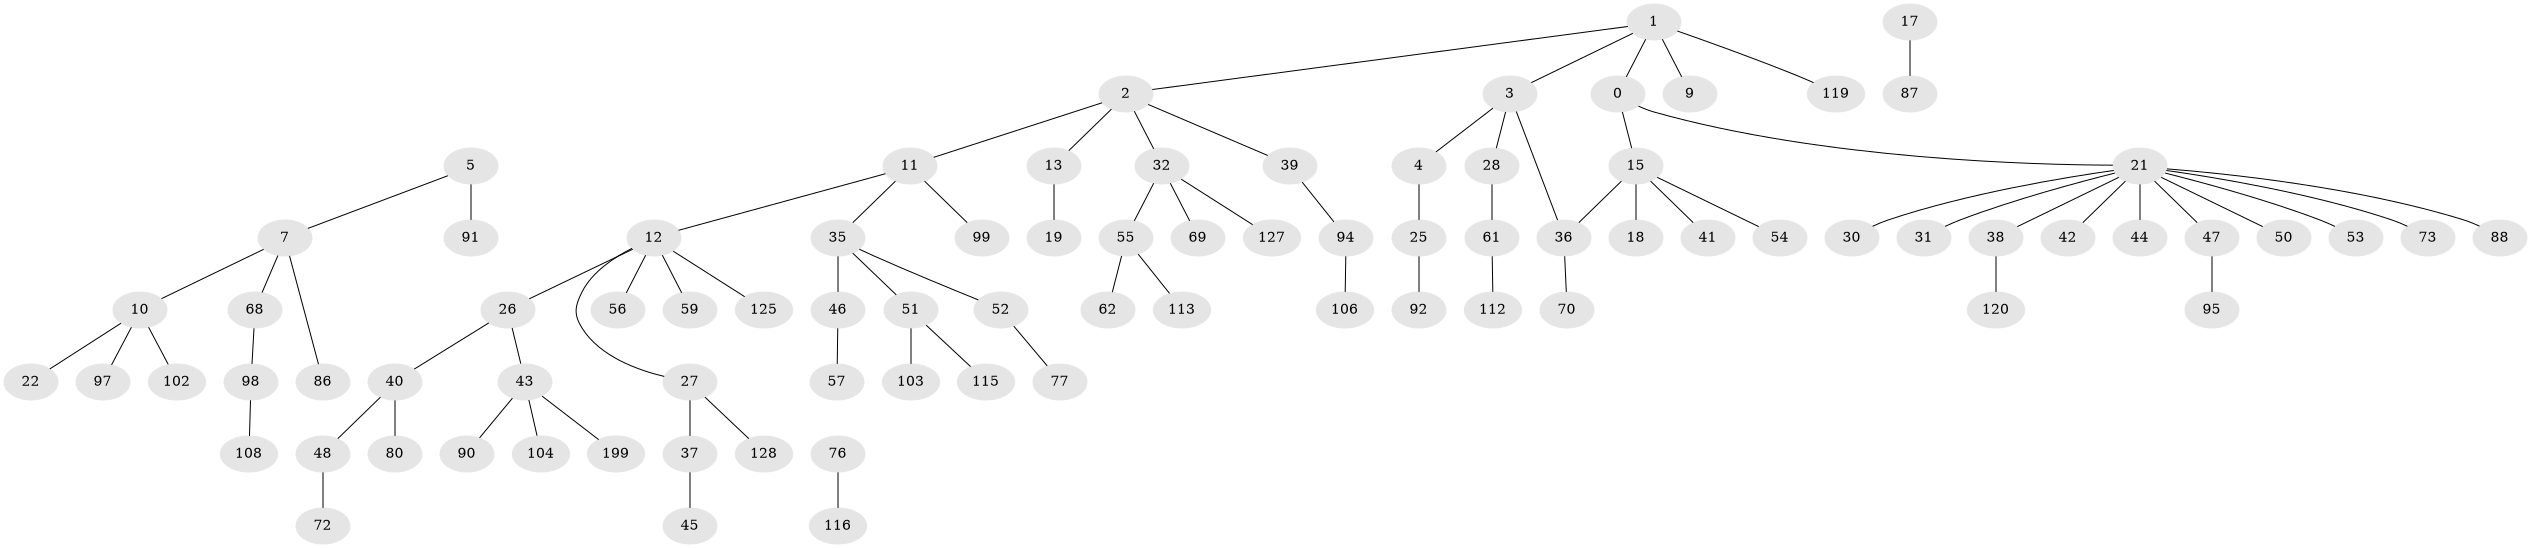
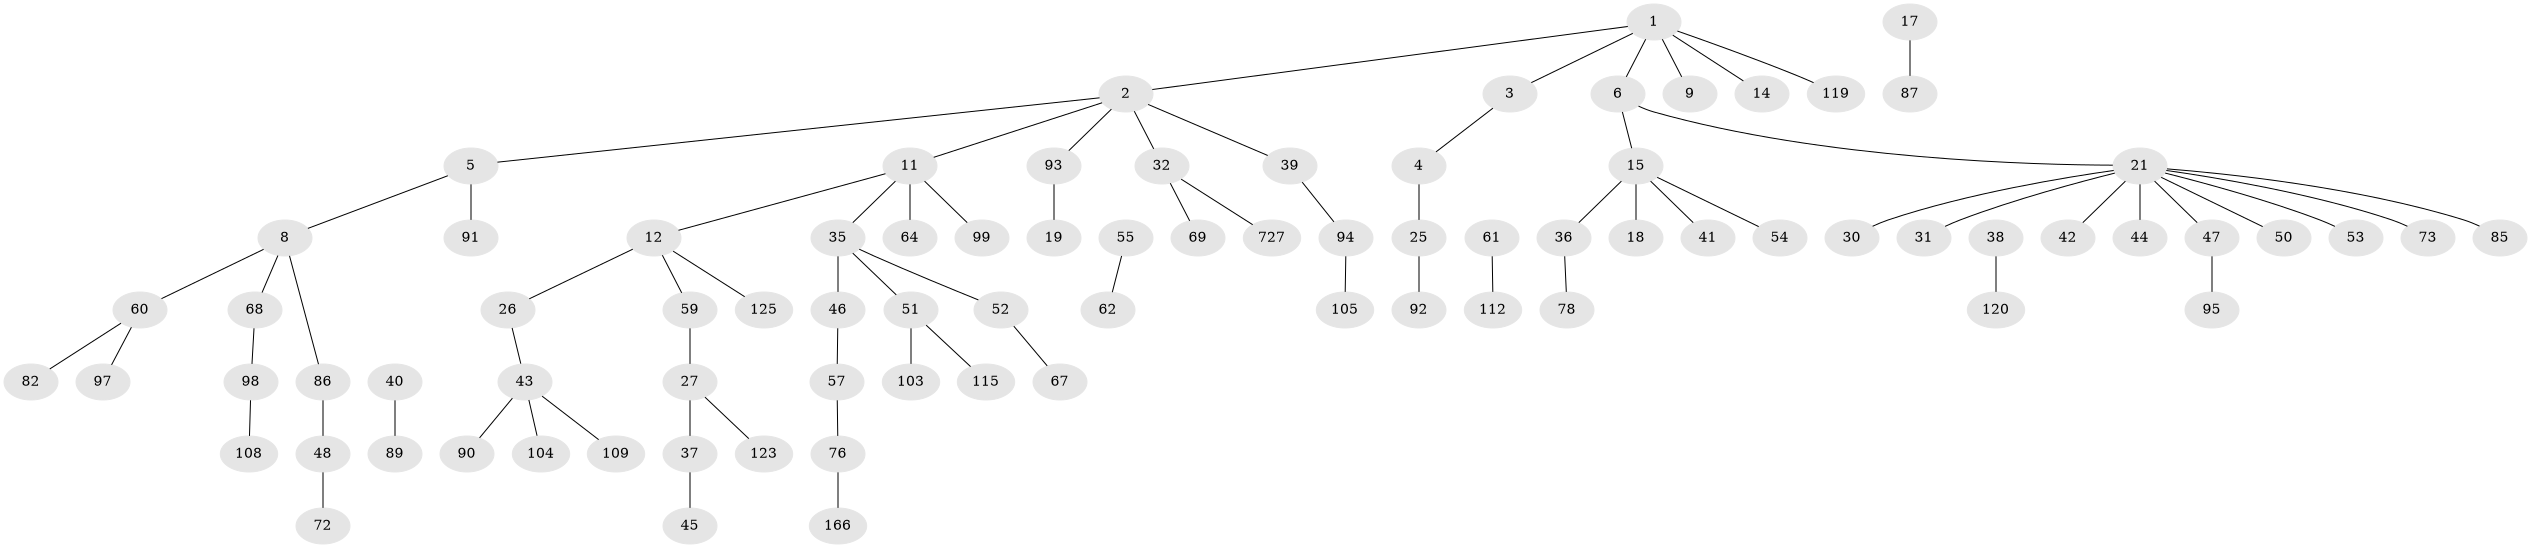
node "0": label "0" -> "6"
node "14": added
edge "2" -- "5": added
node "13": label "13" -> "93"
node "28": removed
edge "3" -- "36": removed
edge "32" -- "55": removed
edge "21" -- "38": removed
node "7": label "7" -> "8"
node "64": added
node "127": label "127" -> "727"
node "88": label "88" -> "85"
node "10": label "10" -> "60"
node "56": removed
node "113": removed
node "106": label "106" -> "105"
node "70": label "70" -> "78"
edge "12" -- "27": now "59" -- "27"
edge "26" -- "40": removed
node "22": label "22" -> "82"
node "102": removed
node "77": label "77" -> "67"
edge "40" -- "48": now "86" -- "48"
edge "57" -- "76": added
node "80": label "80" -> "89"
node "199": label "199" -> "109"
node "128": label "128" -> "123"
node "116": label "116" -> "166"
